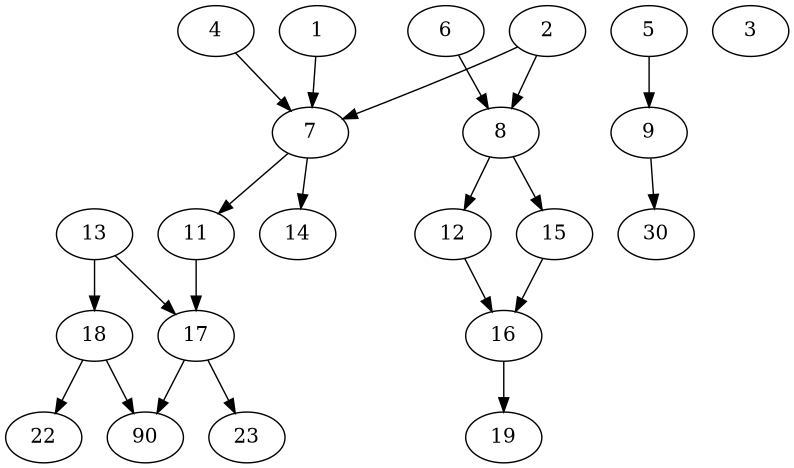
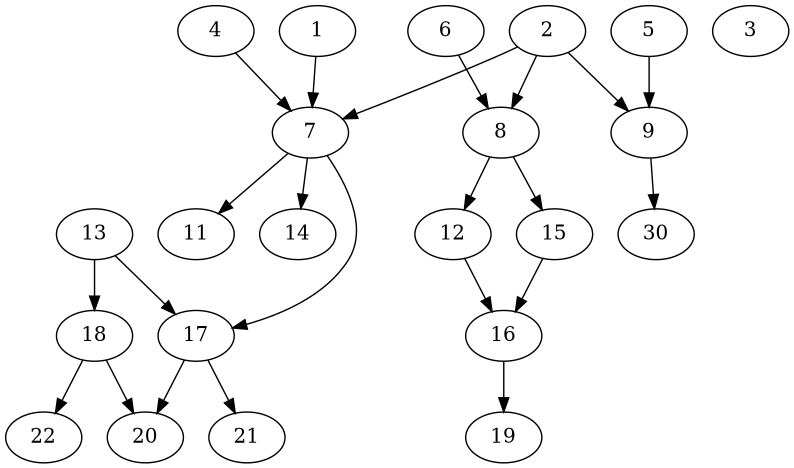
edge "2" -> "9": added
edge "11" -> "17": now "7" -> "17"
node "90": label "90" -> "20"
node "23": label "23" -> "21"
